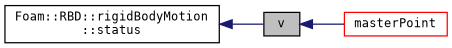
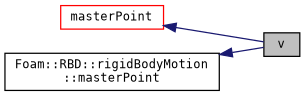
node "Foam::RBD::rigidBodyMotion ::status": label "Foam::RBD::rigidBodyMotion ::status" -> "Foam::RBD::rigidBodyMotion ::masterPoint"
edge "masterPoint" -> "v": reversed
